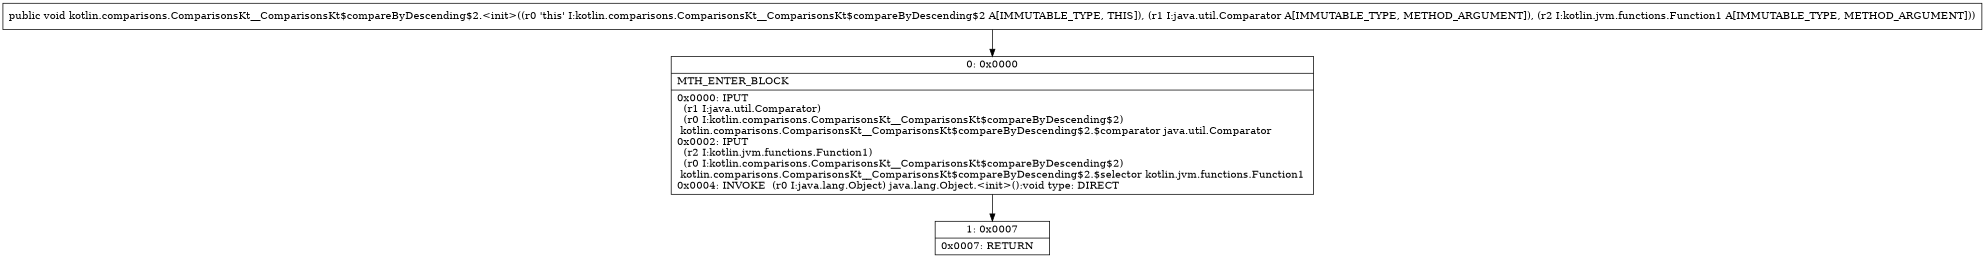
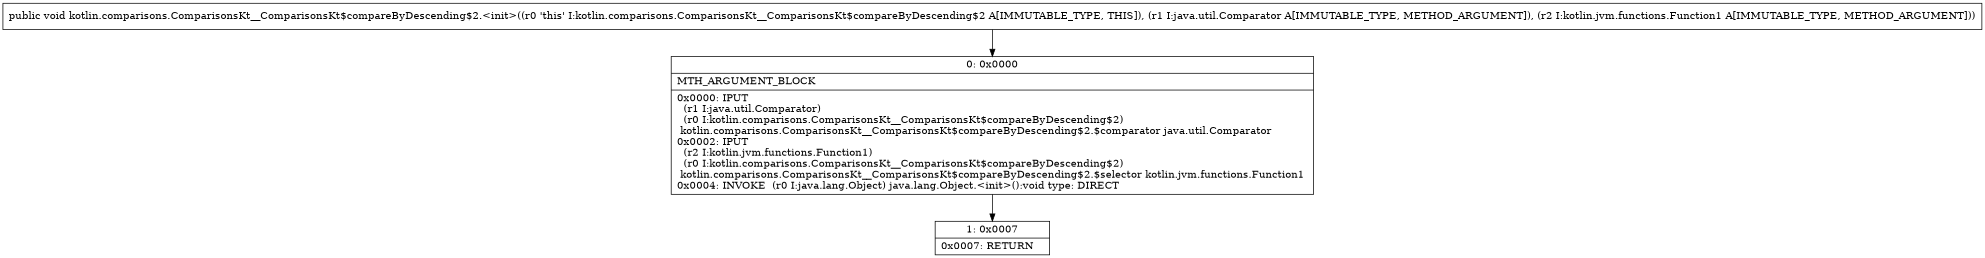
node "0: 0x0000": text "MTH_ENTER_BLOCK" -> "MTH_ARGUMENT_BLOCK"
